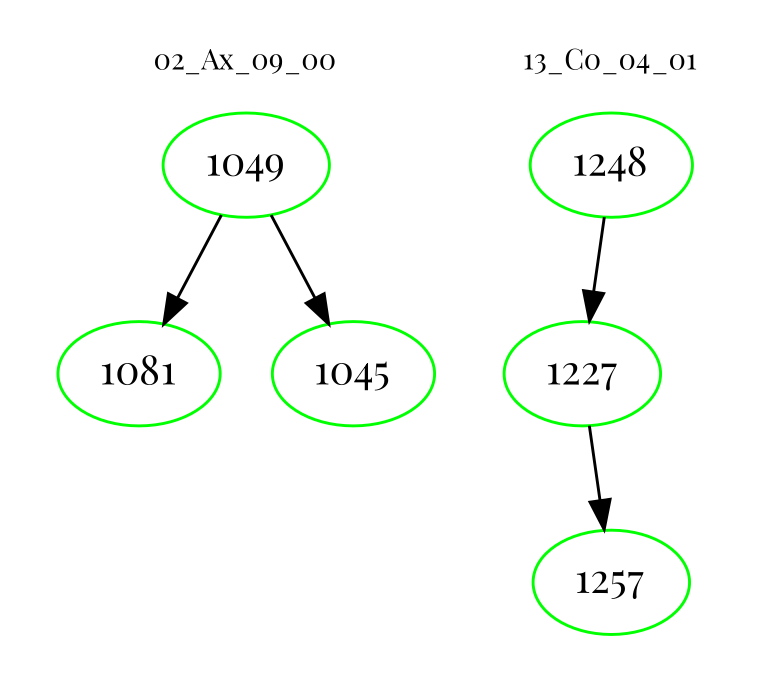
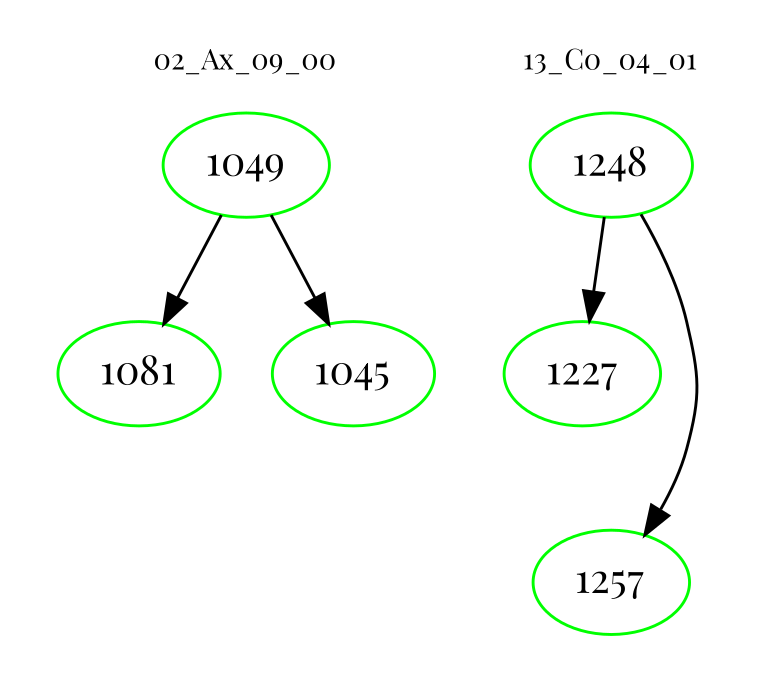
edge "1227" -> "1257": now "1248" -> "1257"
